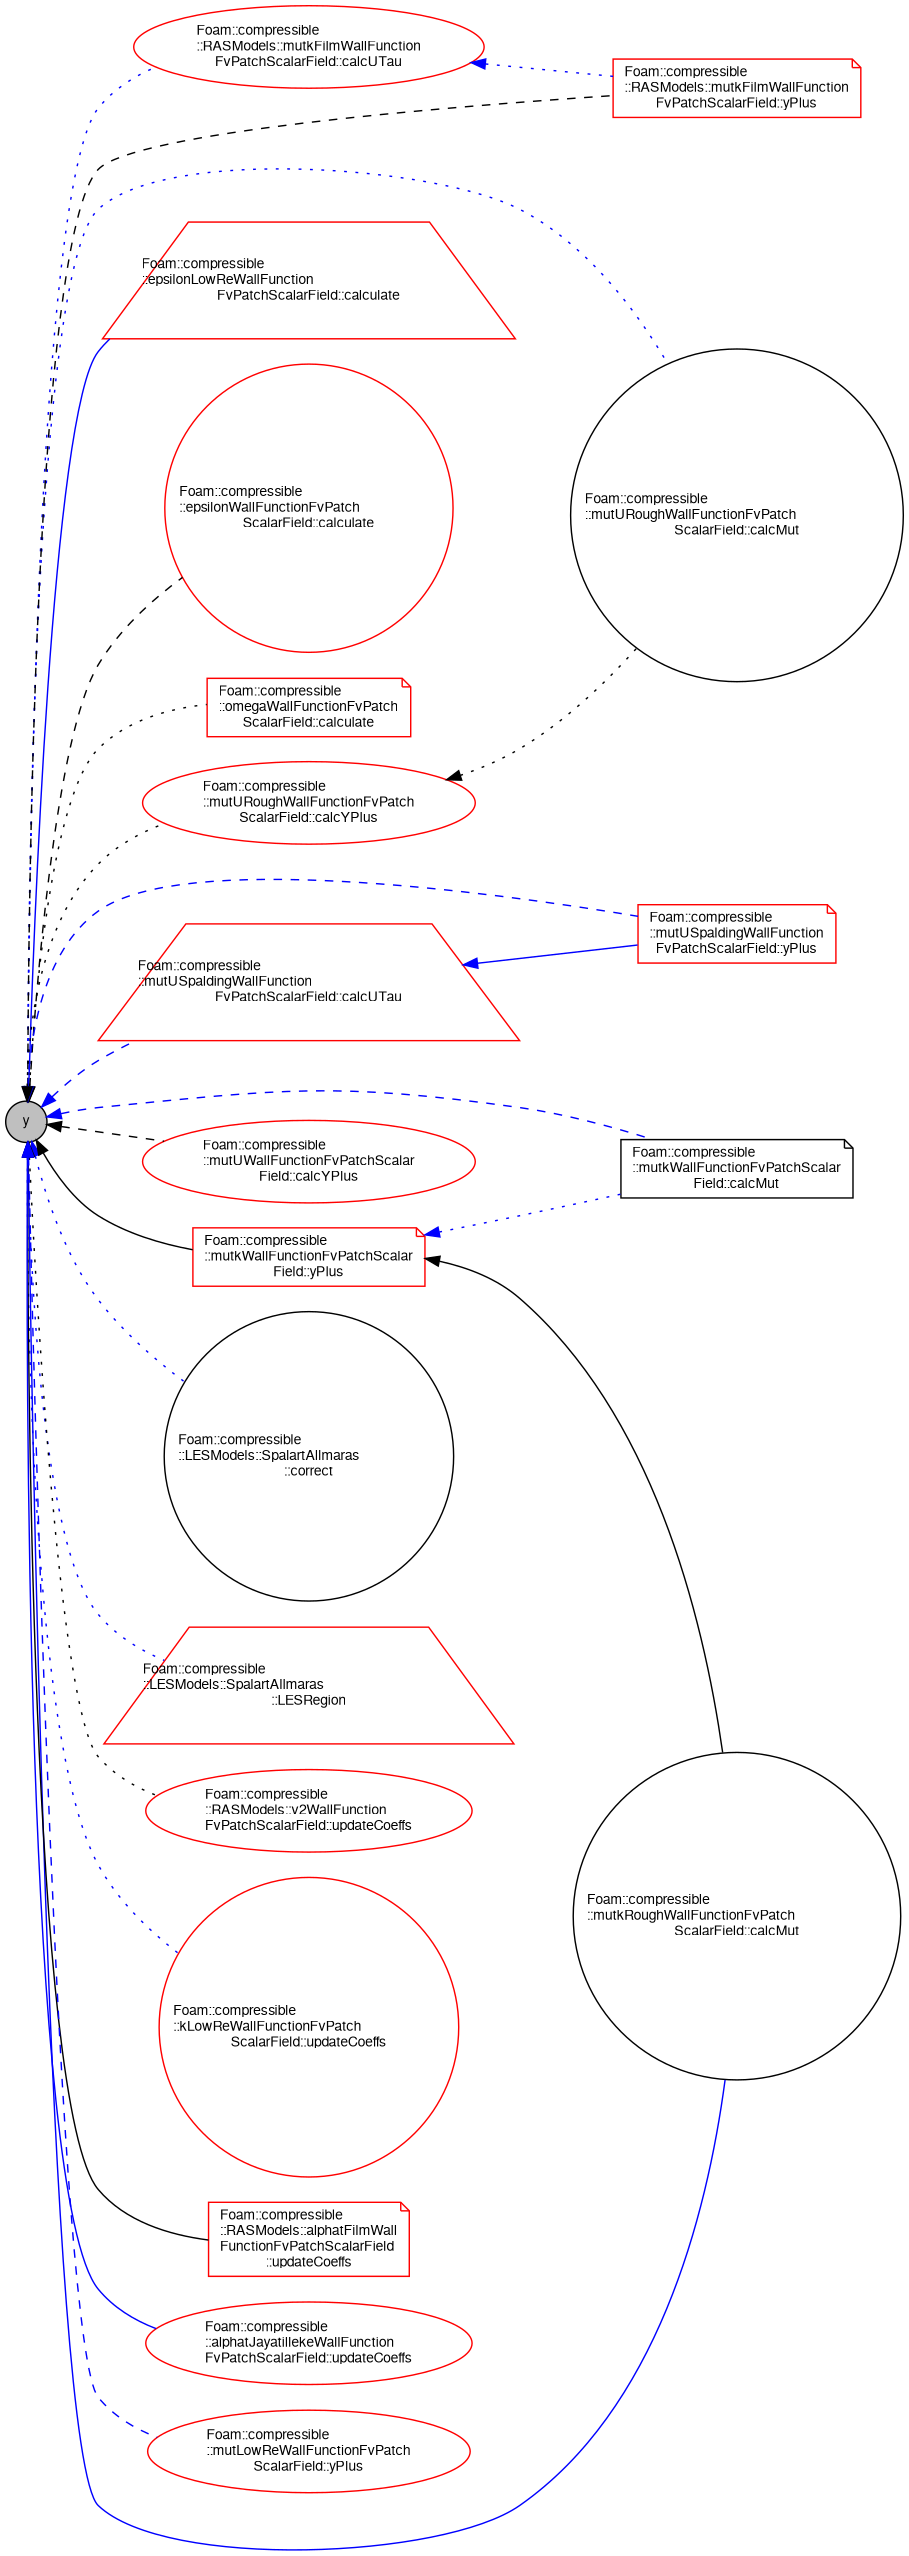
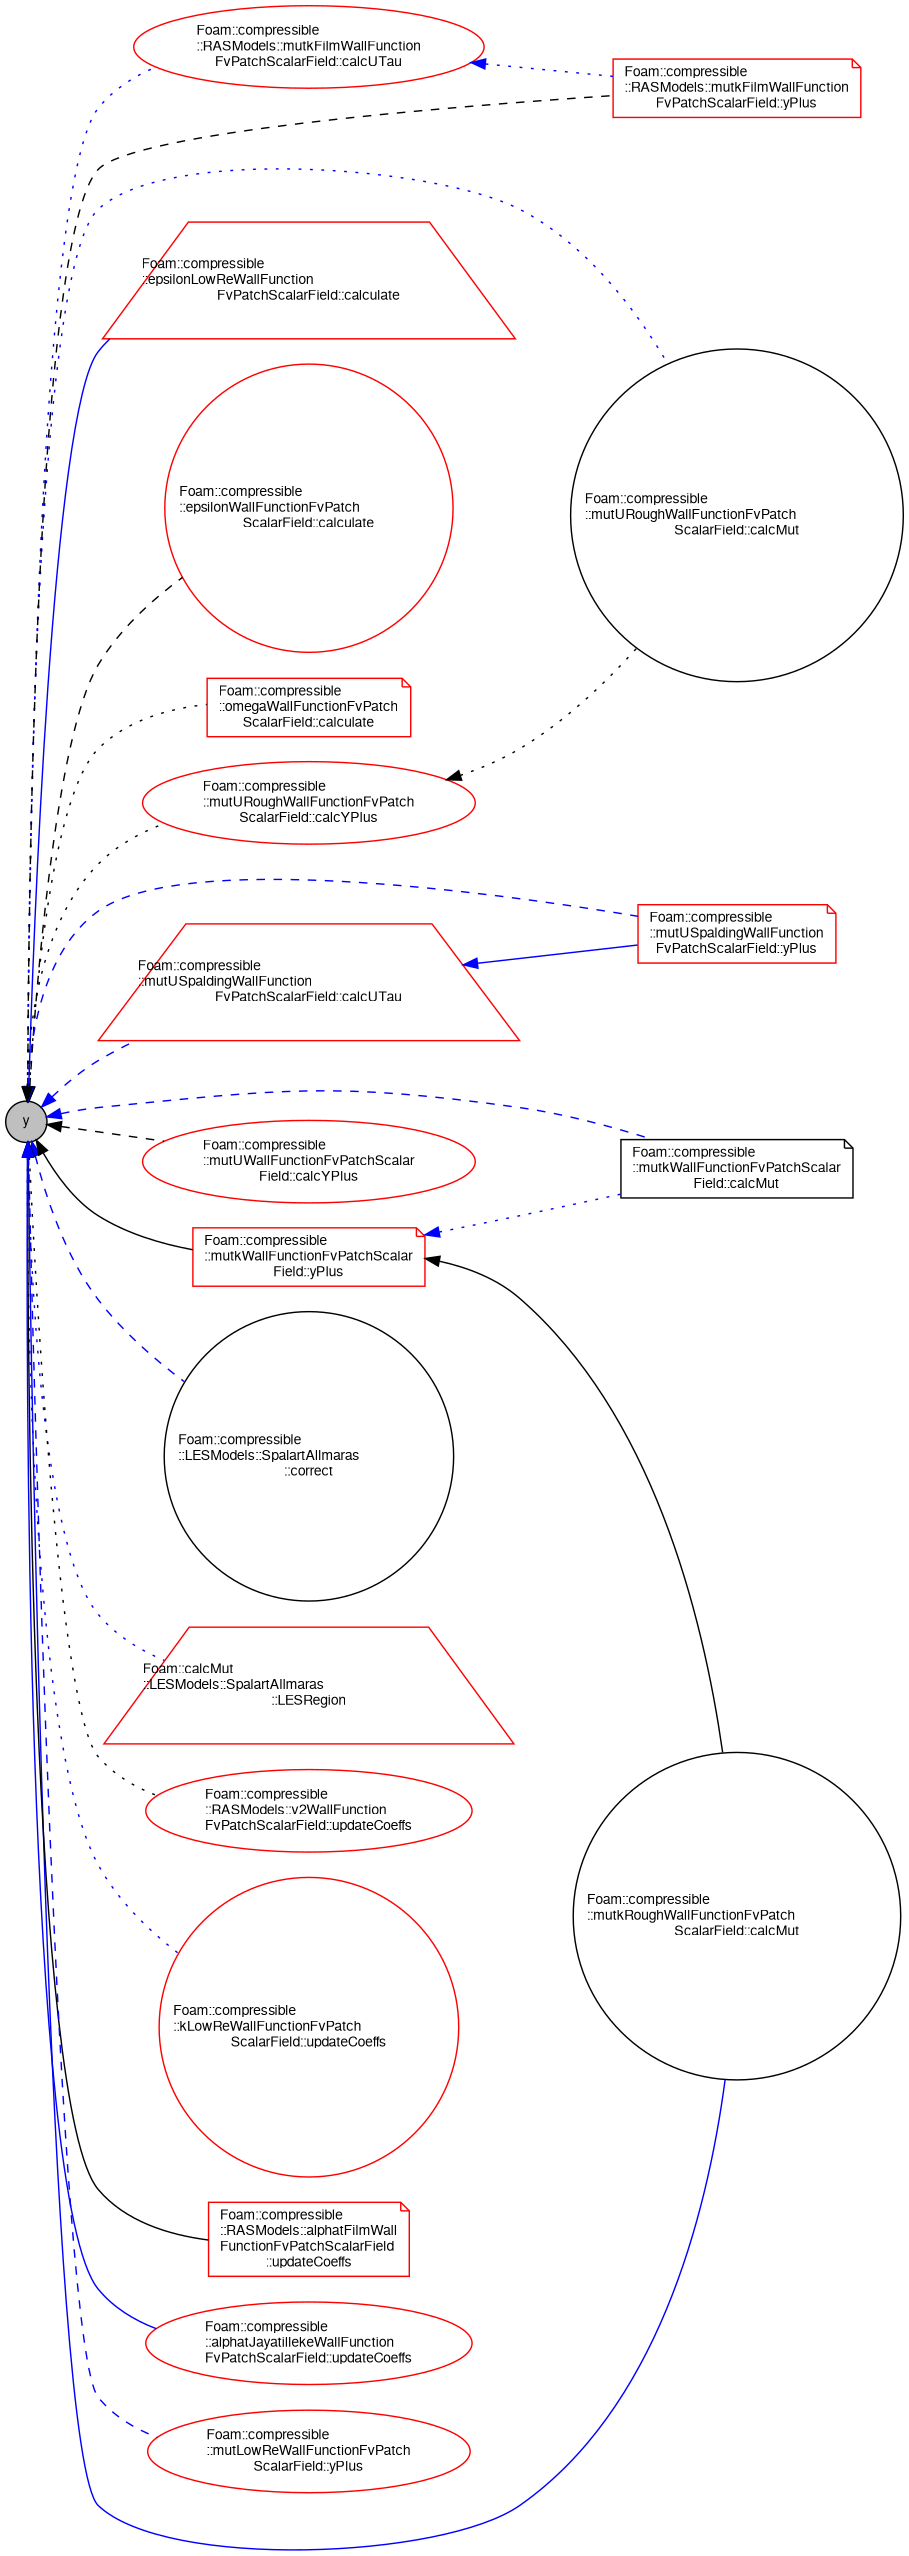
edge "Foam::compressible ::LESModels::SpalartAllmaras ::correct" -> "y": style dotted -> dashed
node "Foam::compressible ::LESModels::SpalartAllmaras ::LESRegion": label "Foam::compressible ::LESModels::SpalartAllmaras ::LESRegion" -> "Foam::calcMut ::LESModels::SpalartAllmaras ::LESRegion"
